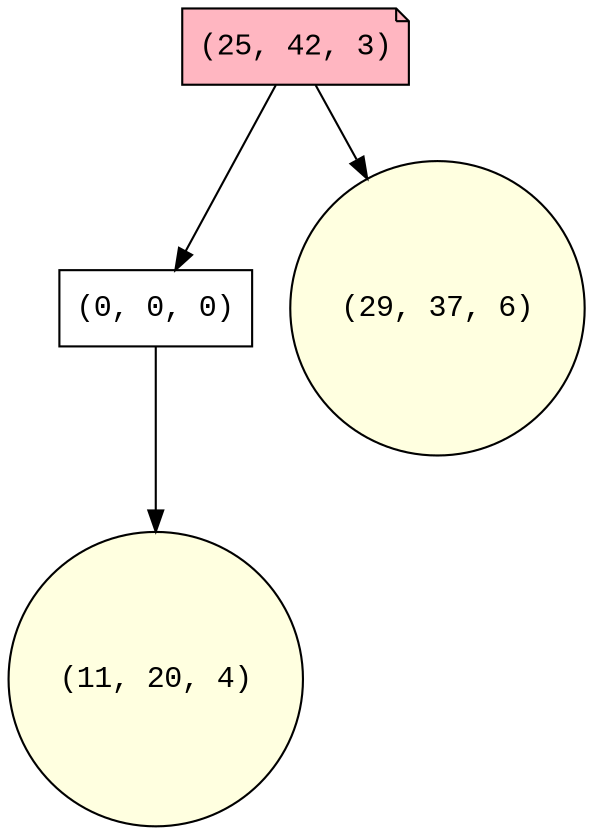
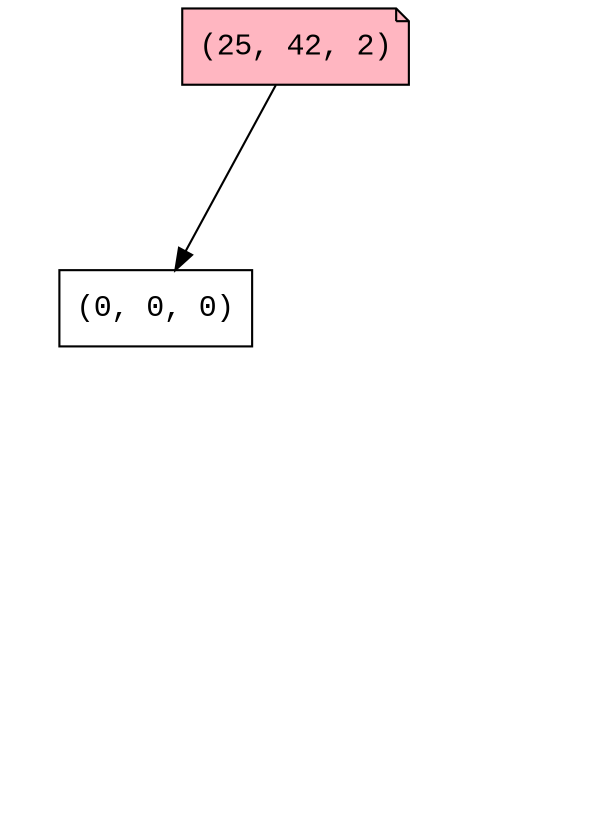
node "(25, 42, 3)": label "(25, 42, 3)" -> "(25, 42, 2)"
node "(29, 37, 6)": removed
node "(11, 20, 4)": removed
